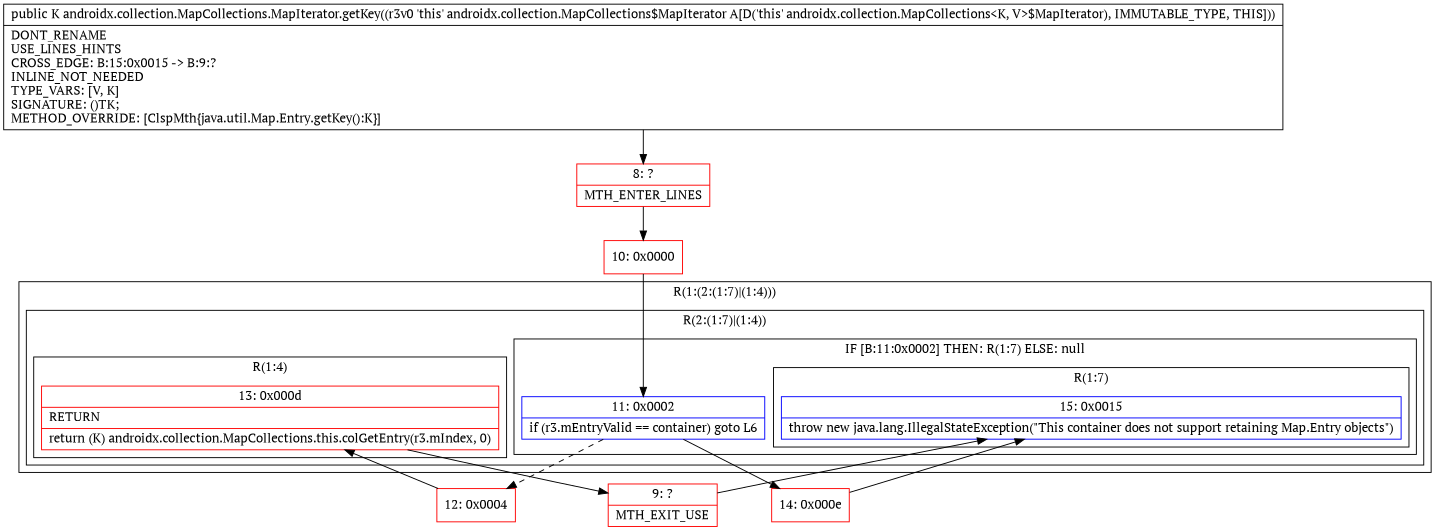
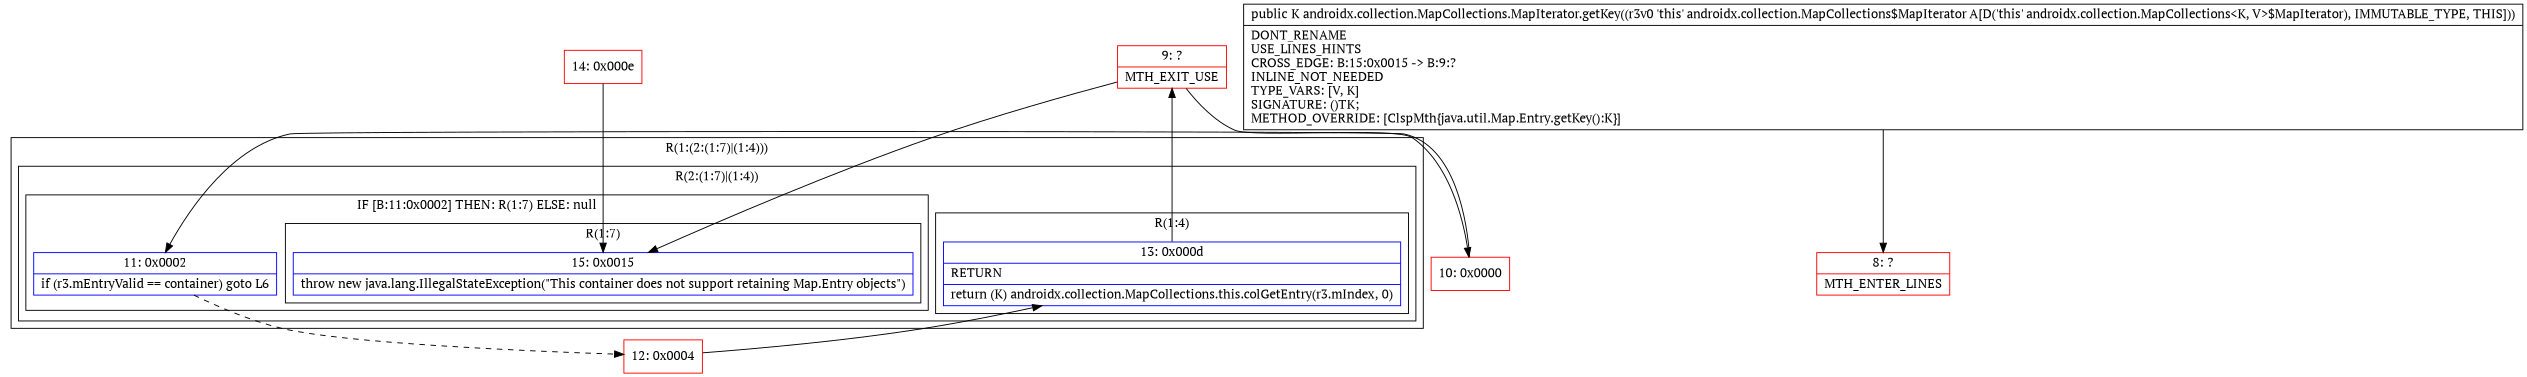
edge "8: ?" -> "10: 0x0000": now "9: ?" -> "10: 0x0000"
node "13: 0x000d": color red -> blue
edge "11: 0x0002" -> "14: 0x000e": removed
